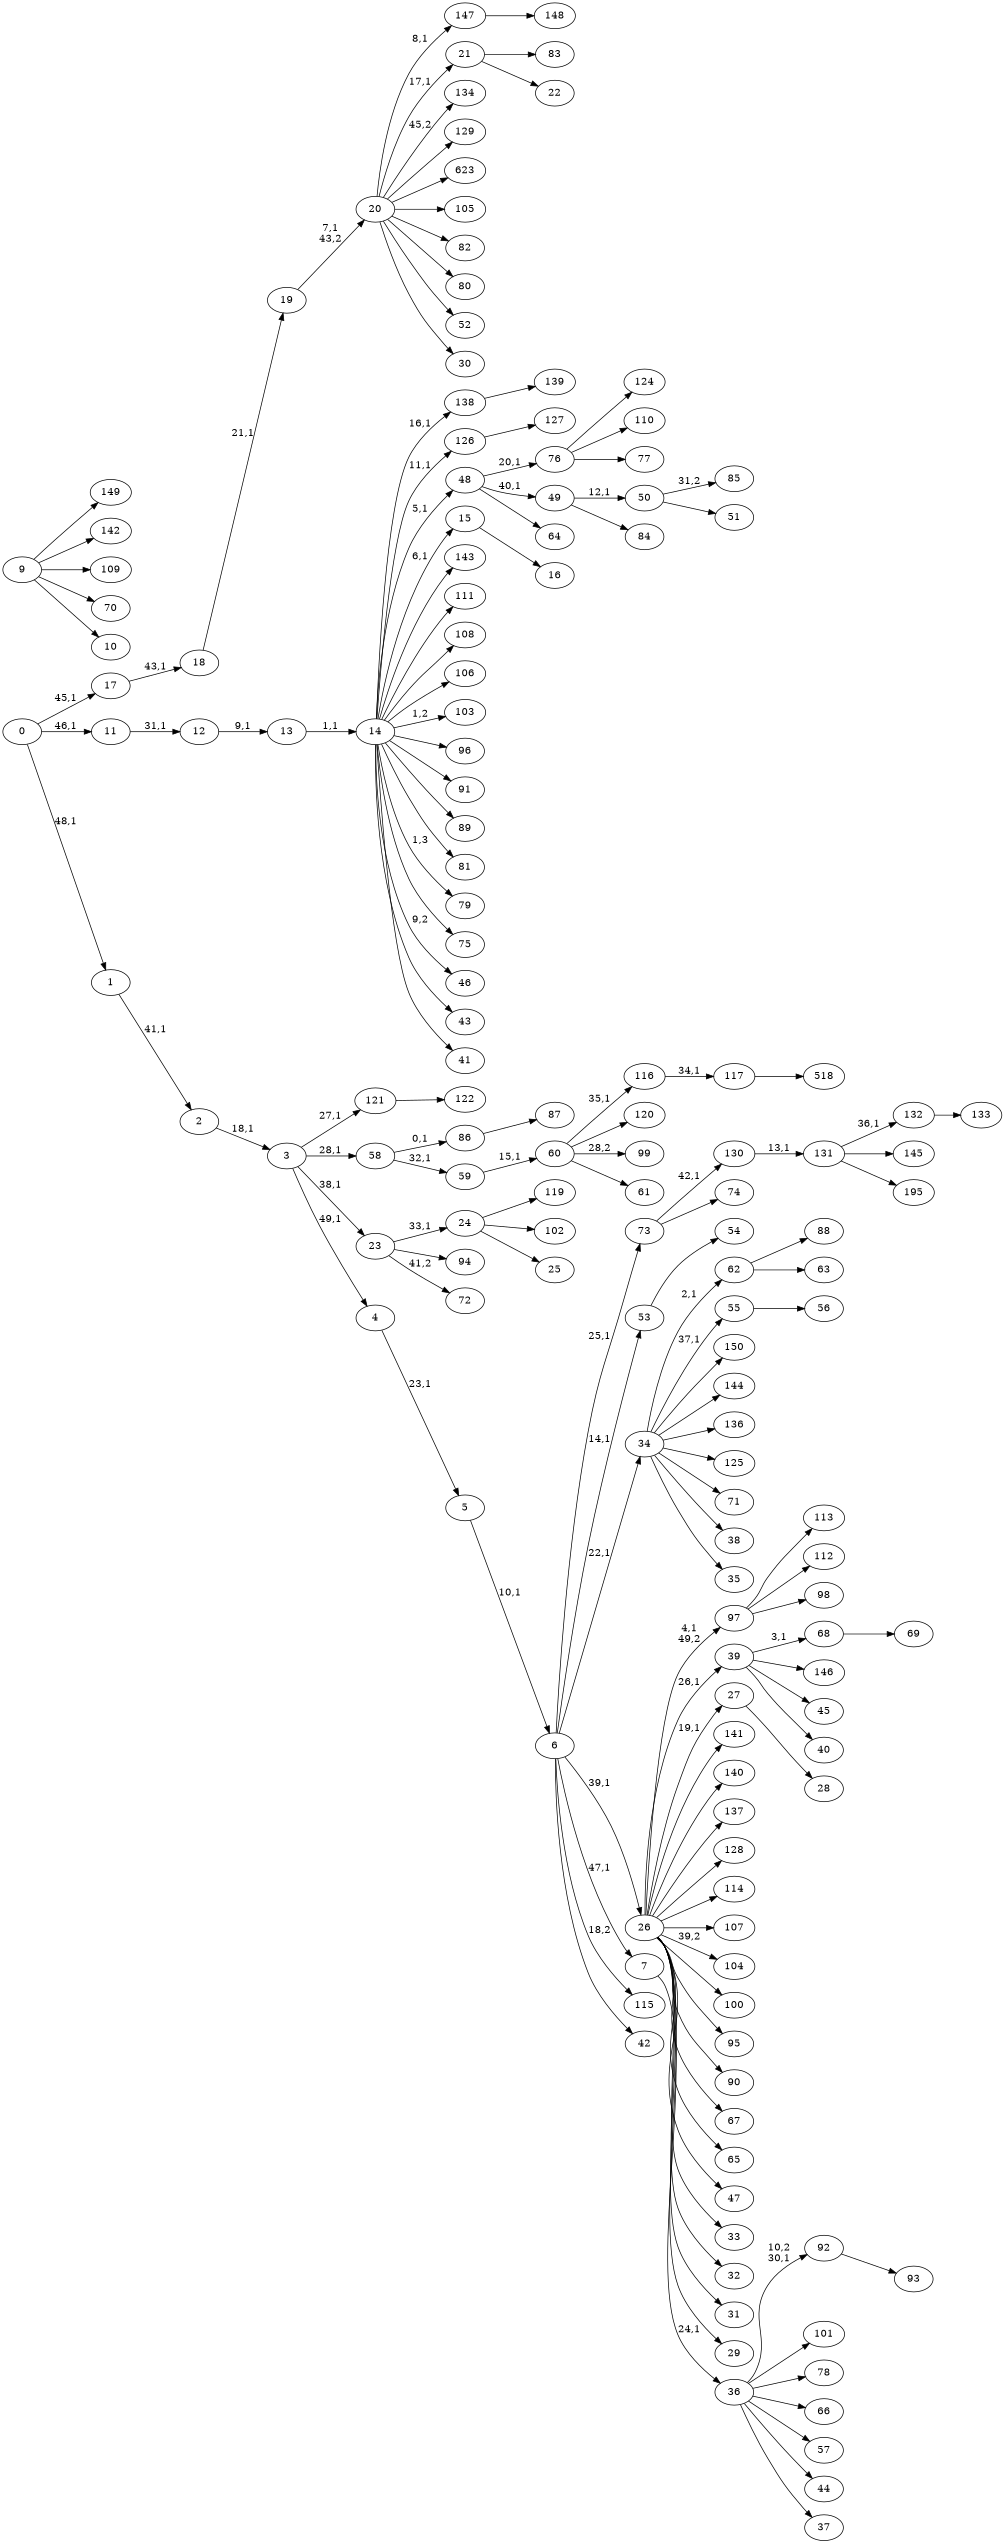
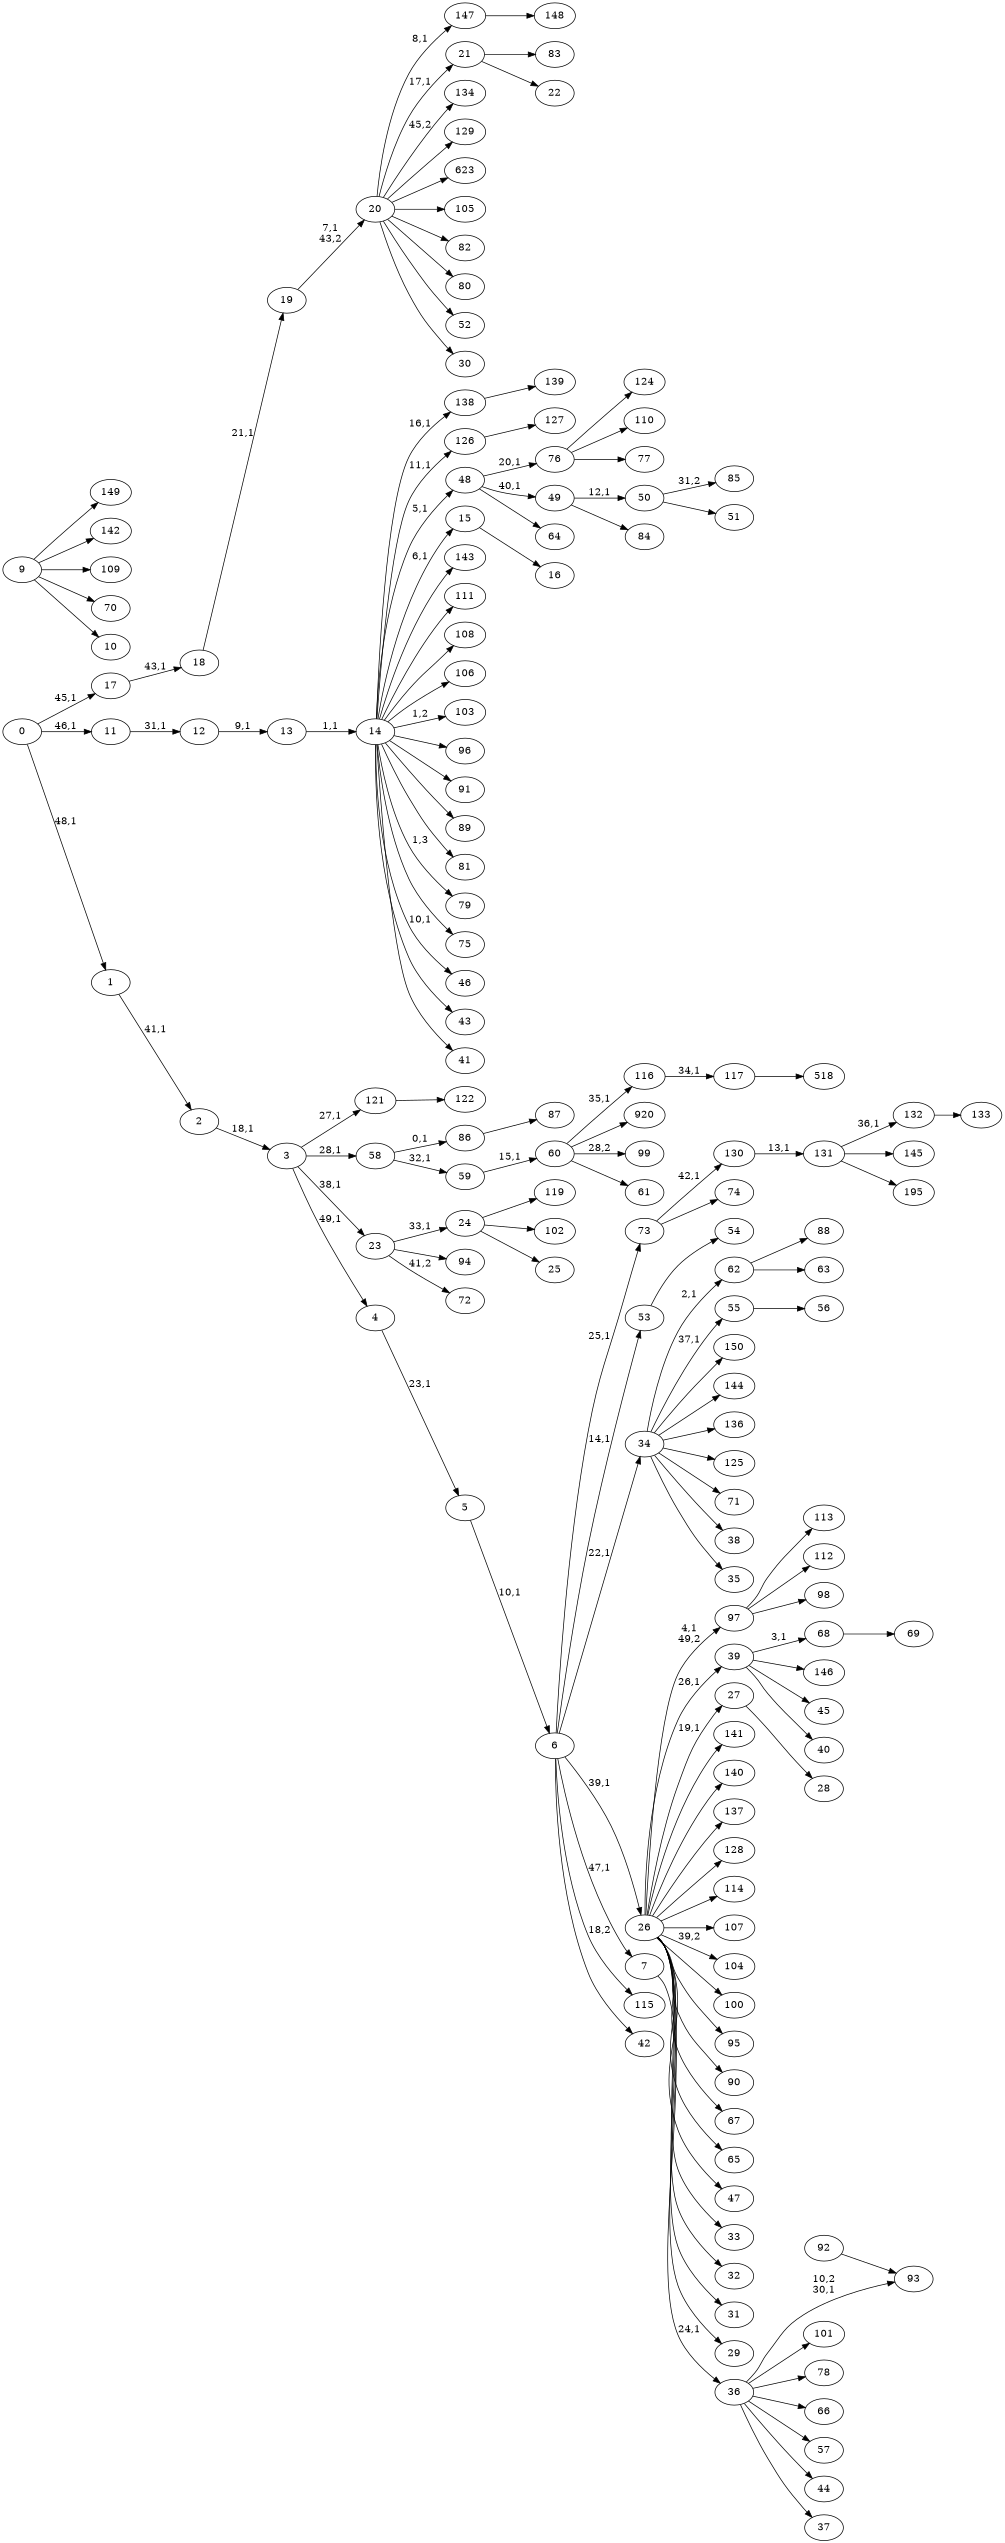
edge "14" -> "46": label "9,2" -> "10,1"
node "120": label "120" -> "920"
edge "36" -> "92": now "36" -> "93"
